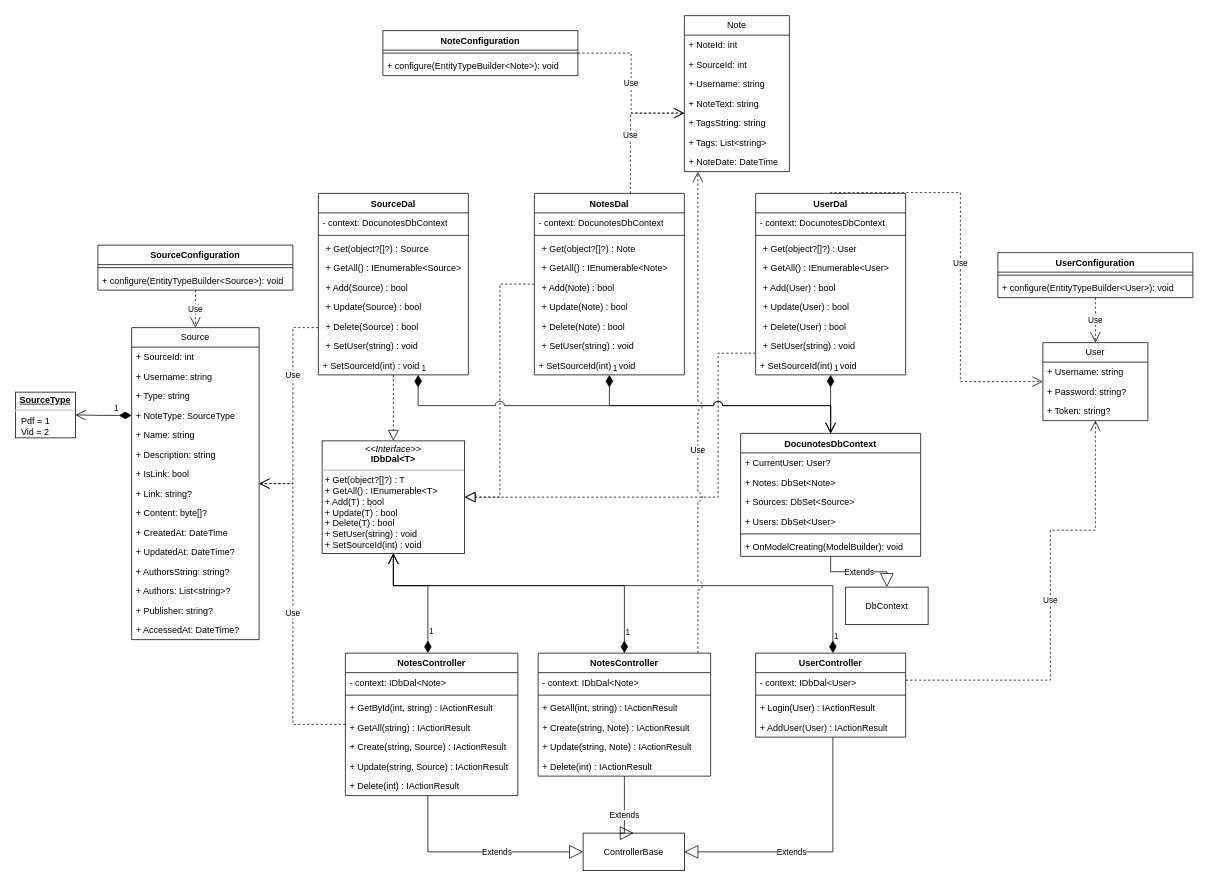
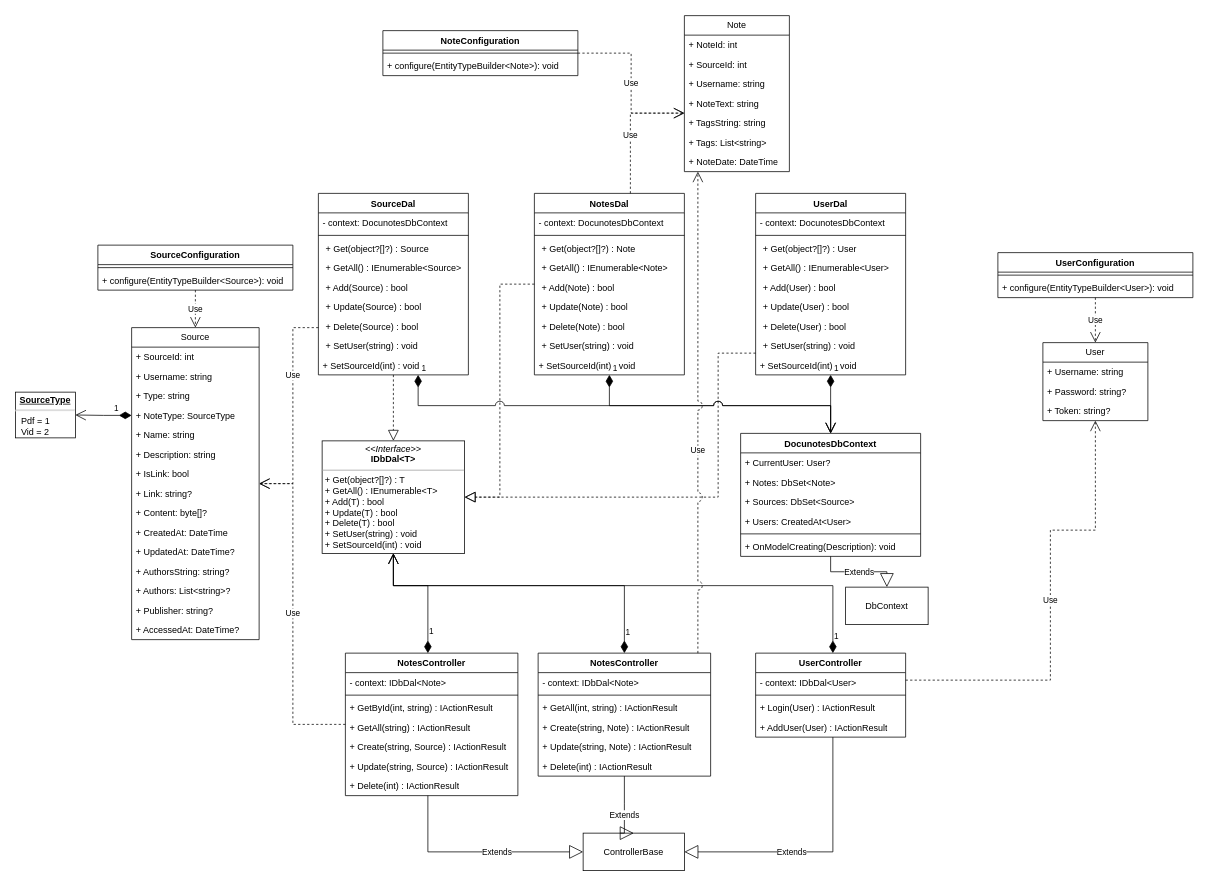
edge "UserDal" -> "User": removed, label "Use"
node "+ Users: DbSet<User>": label "+ Users: DbSet<User>" -> "+ Users: CreatedAt<User>"
node "+ OnModelCreating(ModelBuilder): void": label "+ OnModelCreating(ModelBuilder): void" -> "+ OnModelCreating(Description): void"
